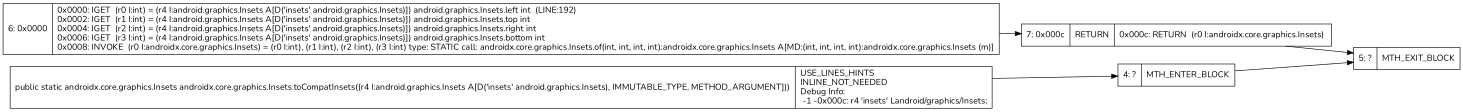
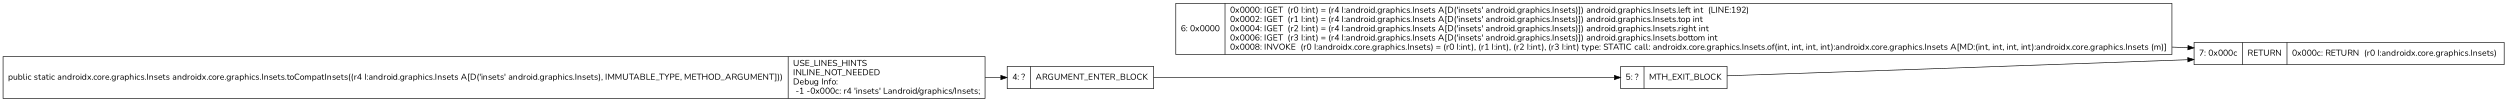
edge "7: 0x000c" -> "5: ?": reversed
node "4: ?": text "MTH_ENTER_BLOCK" -> "ARGUMENT_ENTER_BLOCK"
